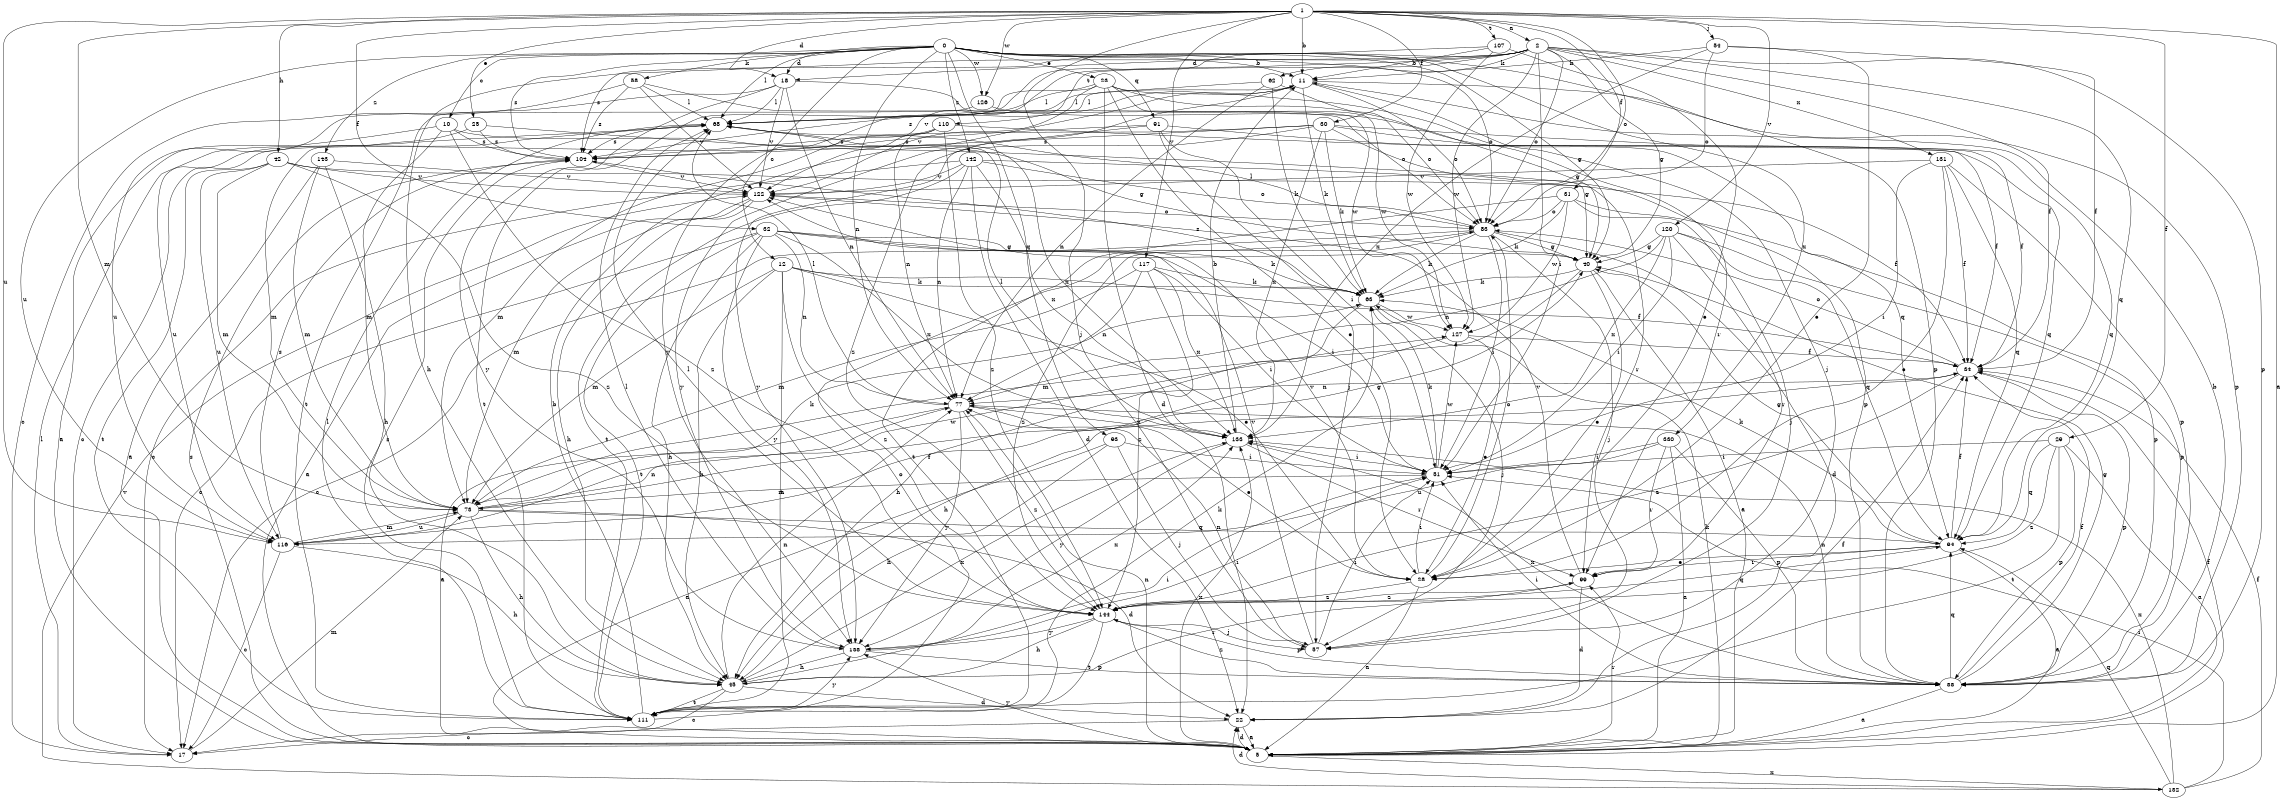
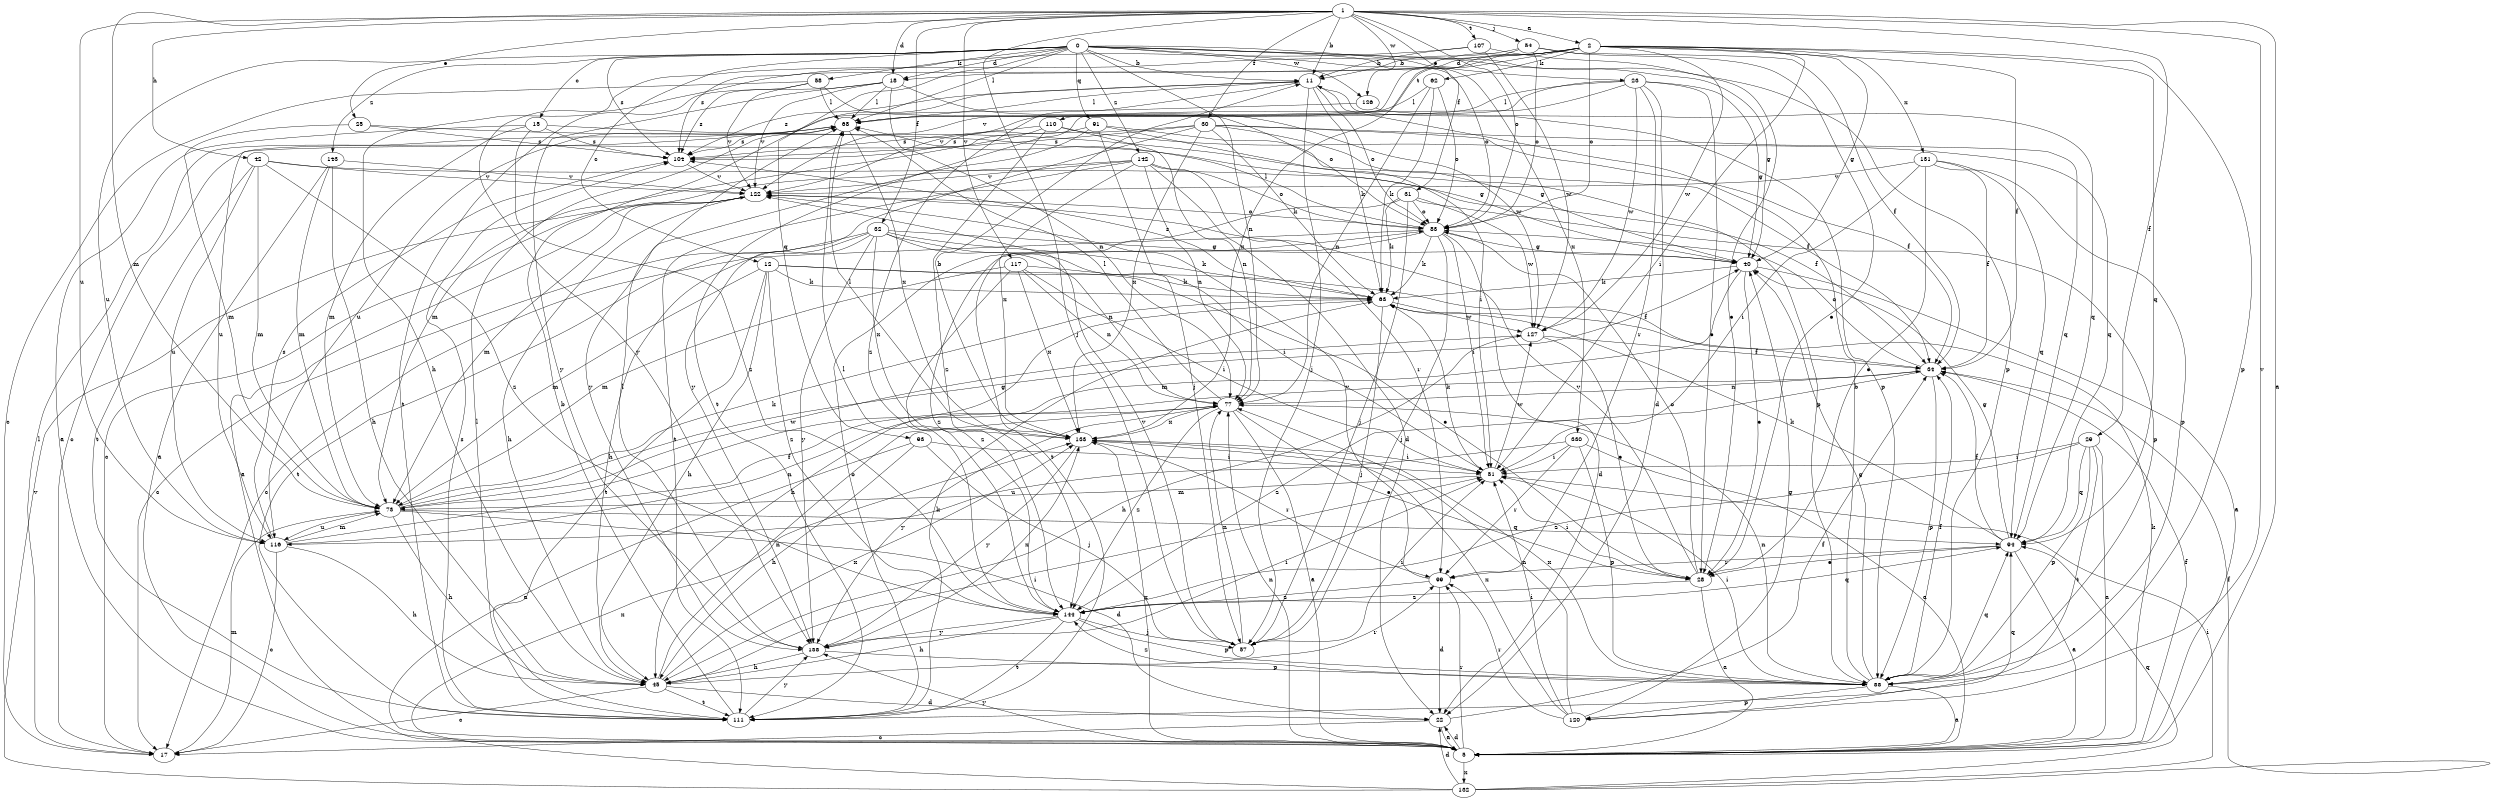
node "10": label "10" -> "15"
edge "120" -> "88": reversed
edge "5" -> "104": removed, label "s"
